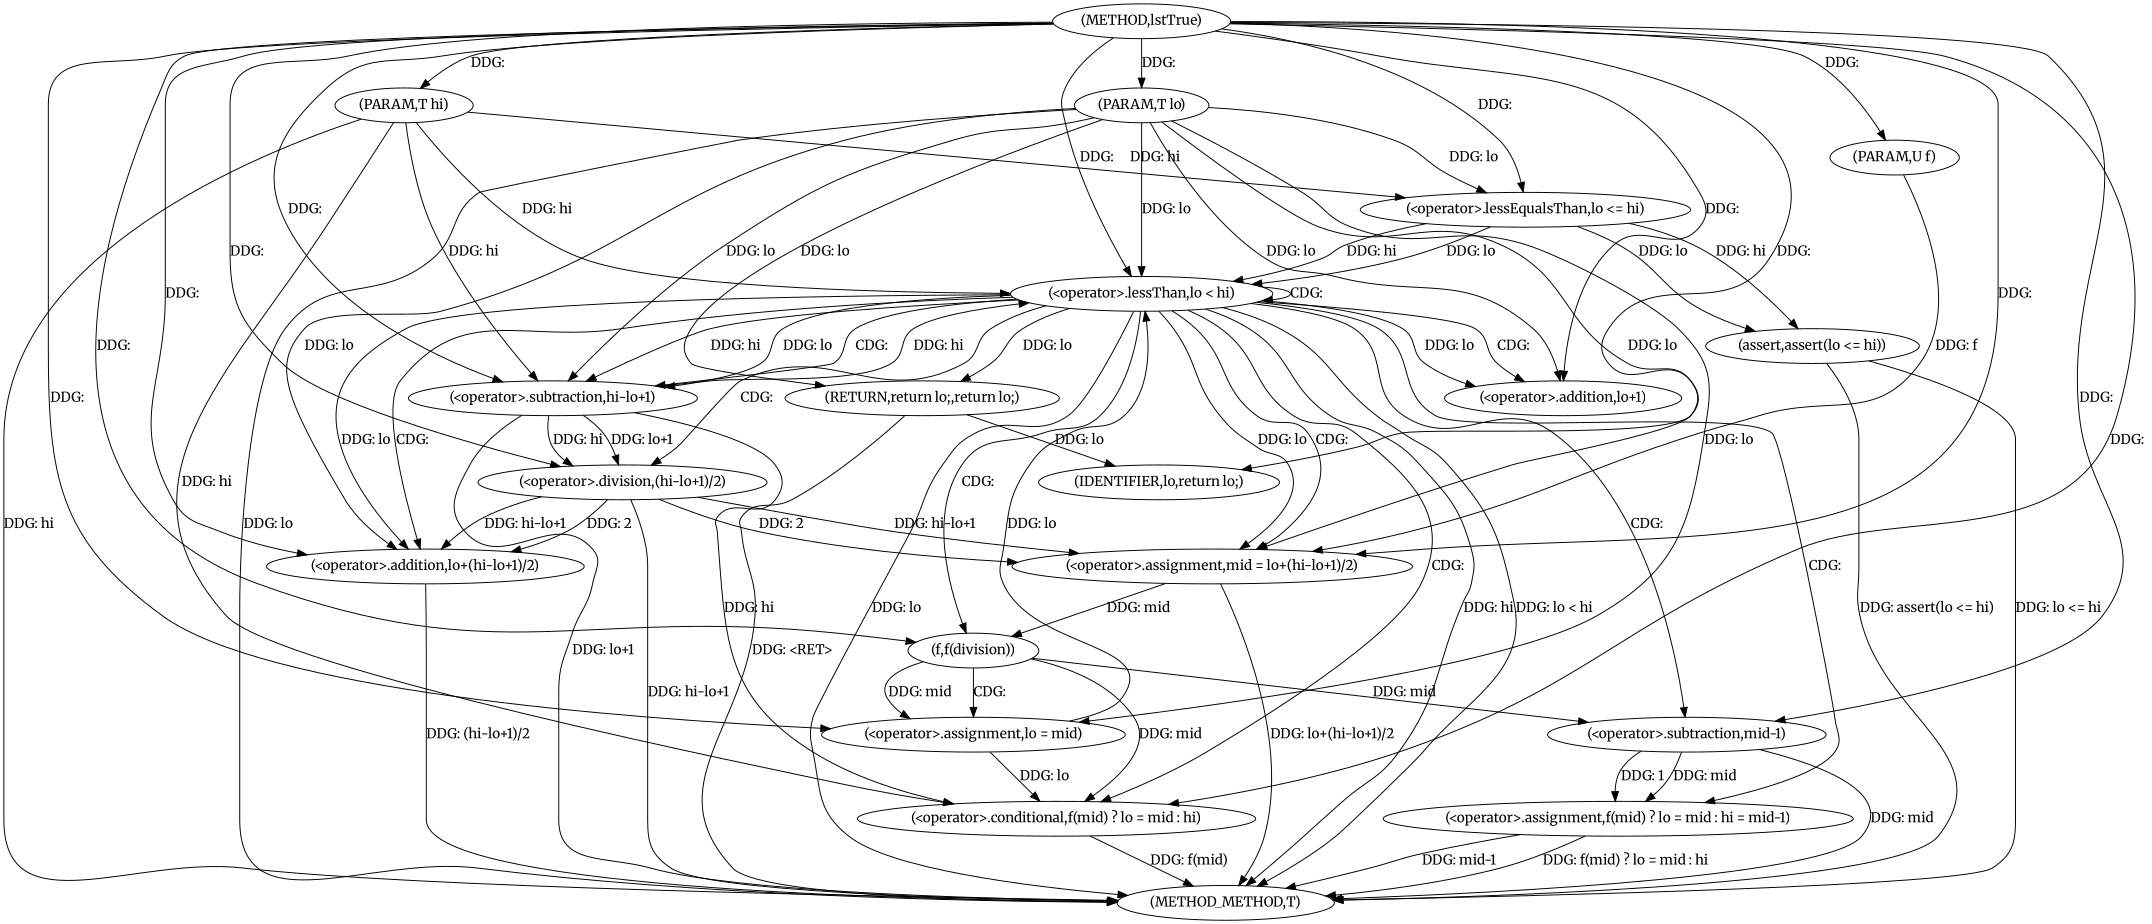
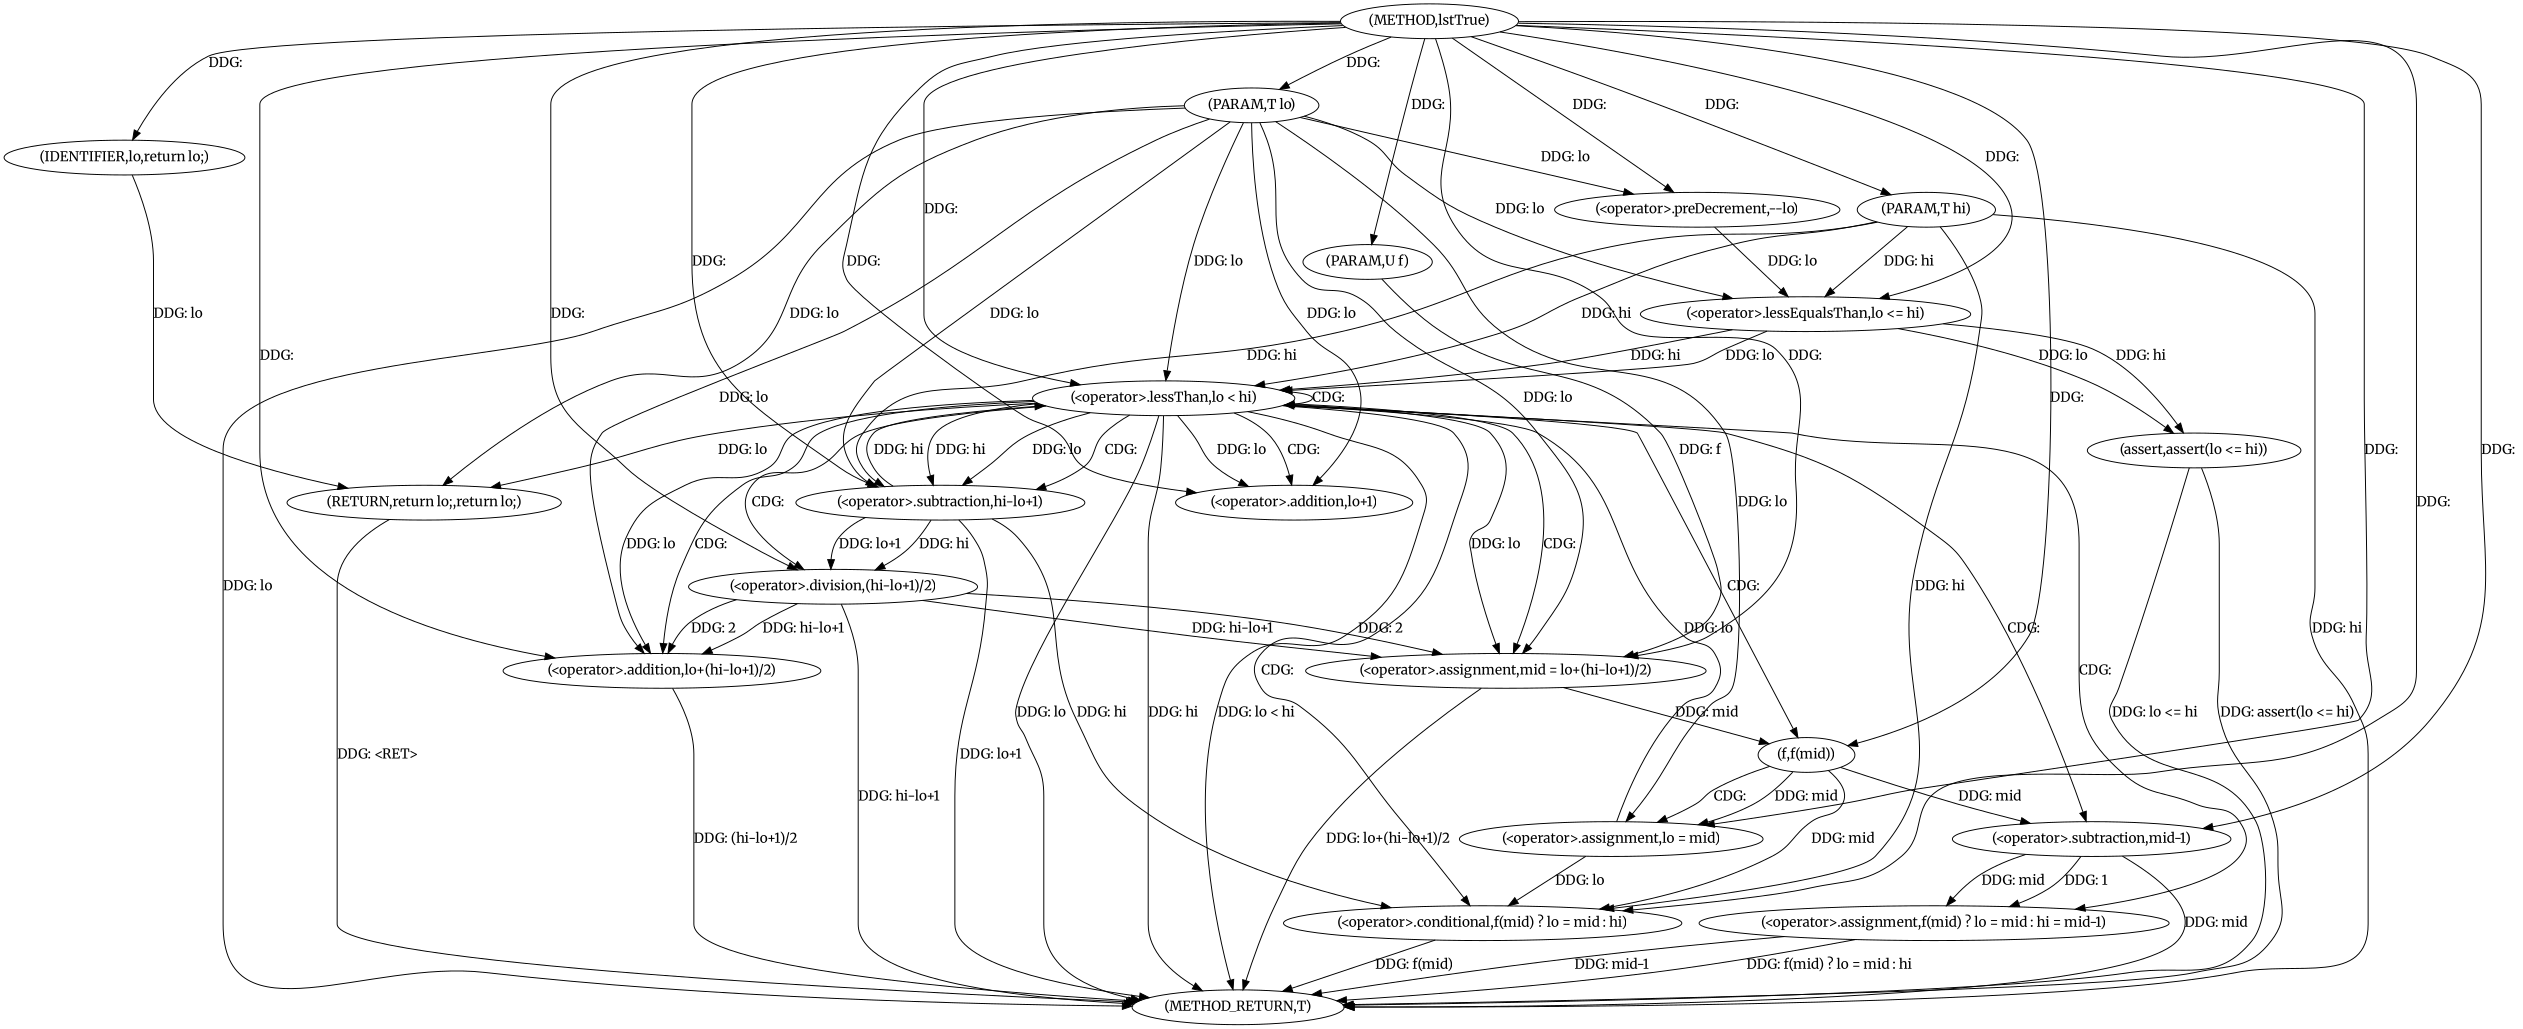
node "(<operator>.preDecrement,--lo)": added
edge "(RETURN,return lo;,return lo;)" -> "(IDENTIFIER,lo,return lo;)": reversed
node "(f,f(division))": label "(f,f(division))" -> "(f,f(mid))"
node "(METHOD_METHOD,T)": label "(METHOD_METHOD,T)" -> "(METHOD_RETURN,T)"
